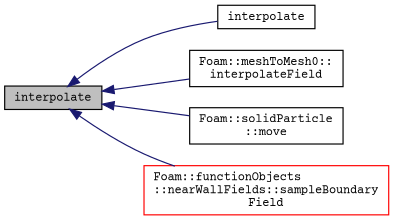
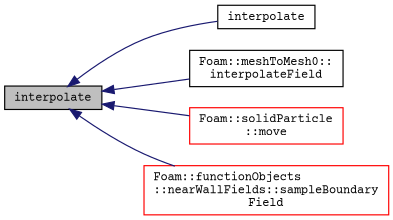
node "Foam::solidParticle ::move": color black -> red
